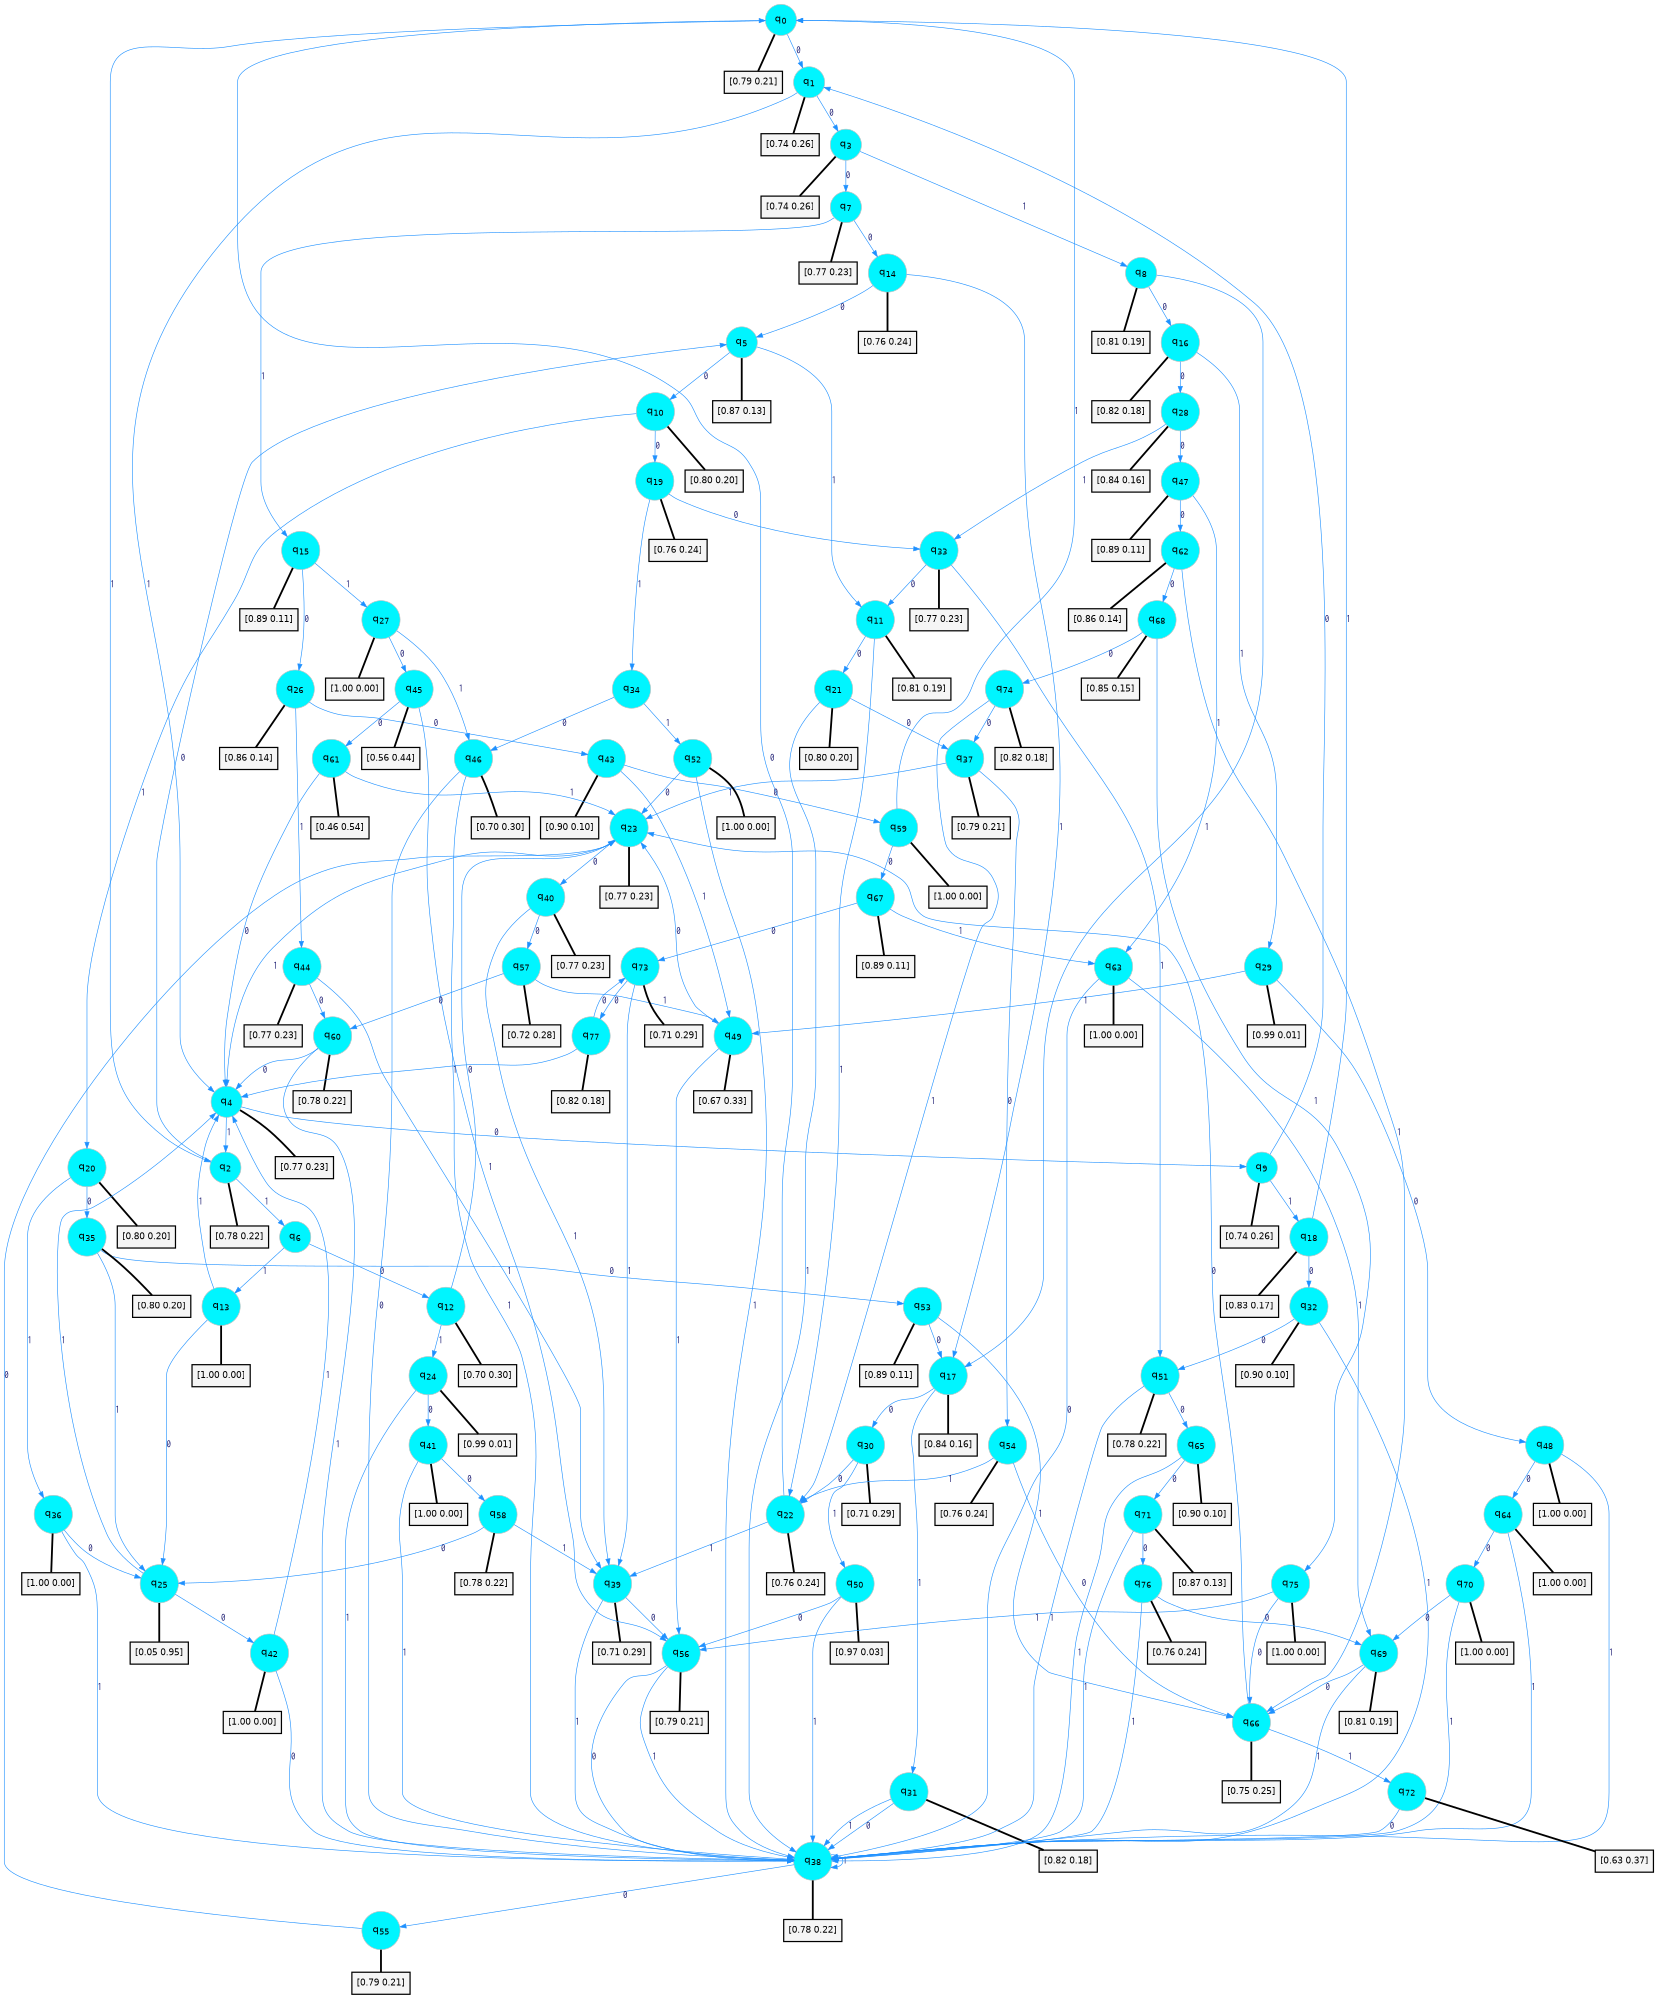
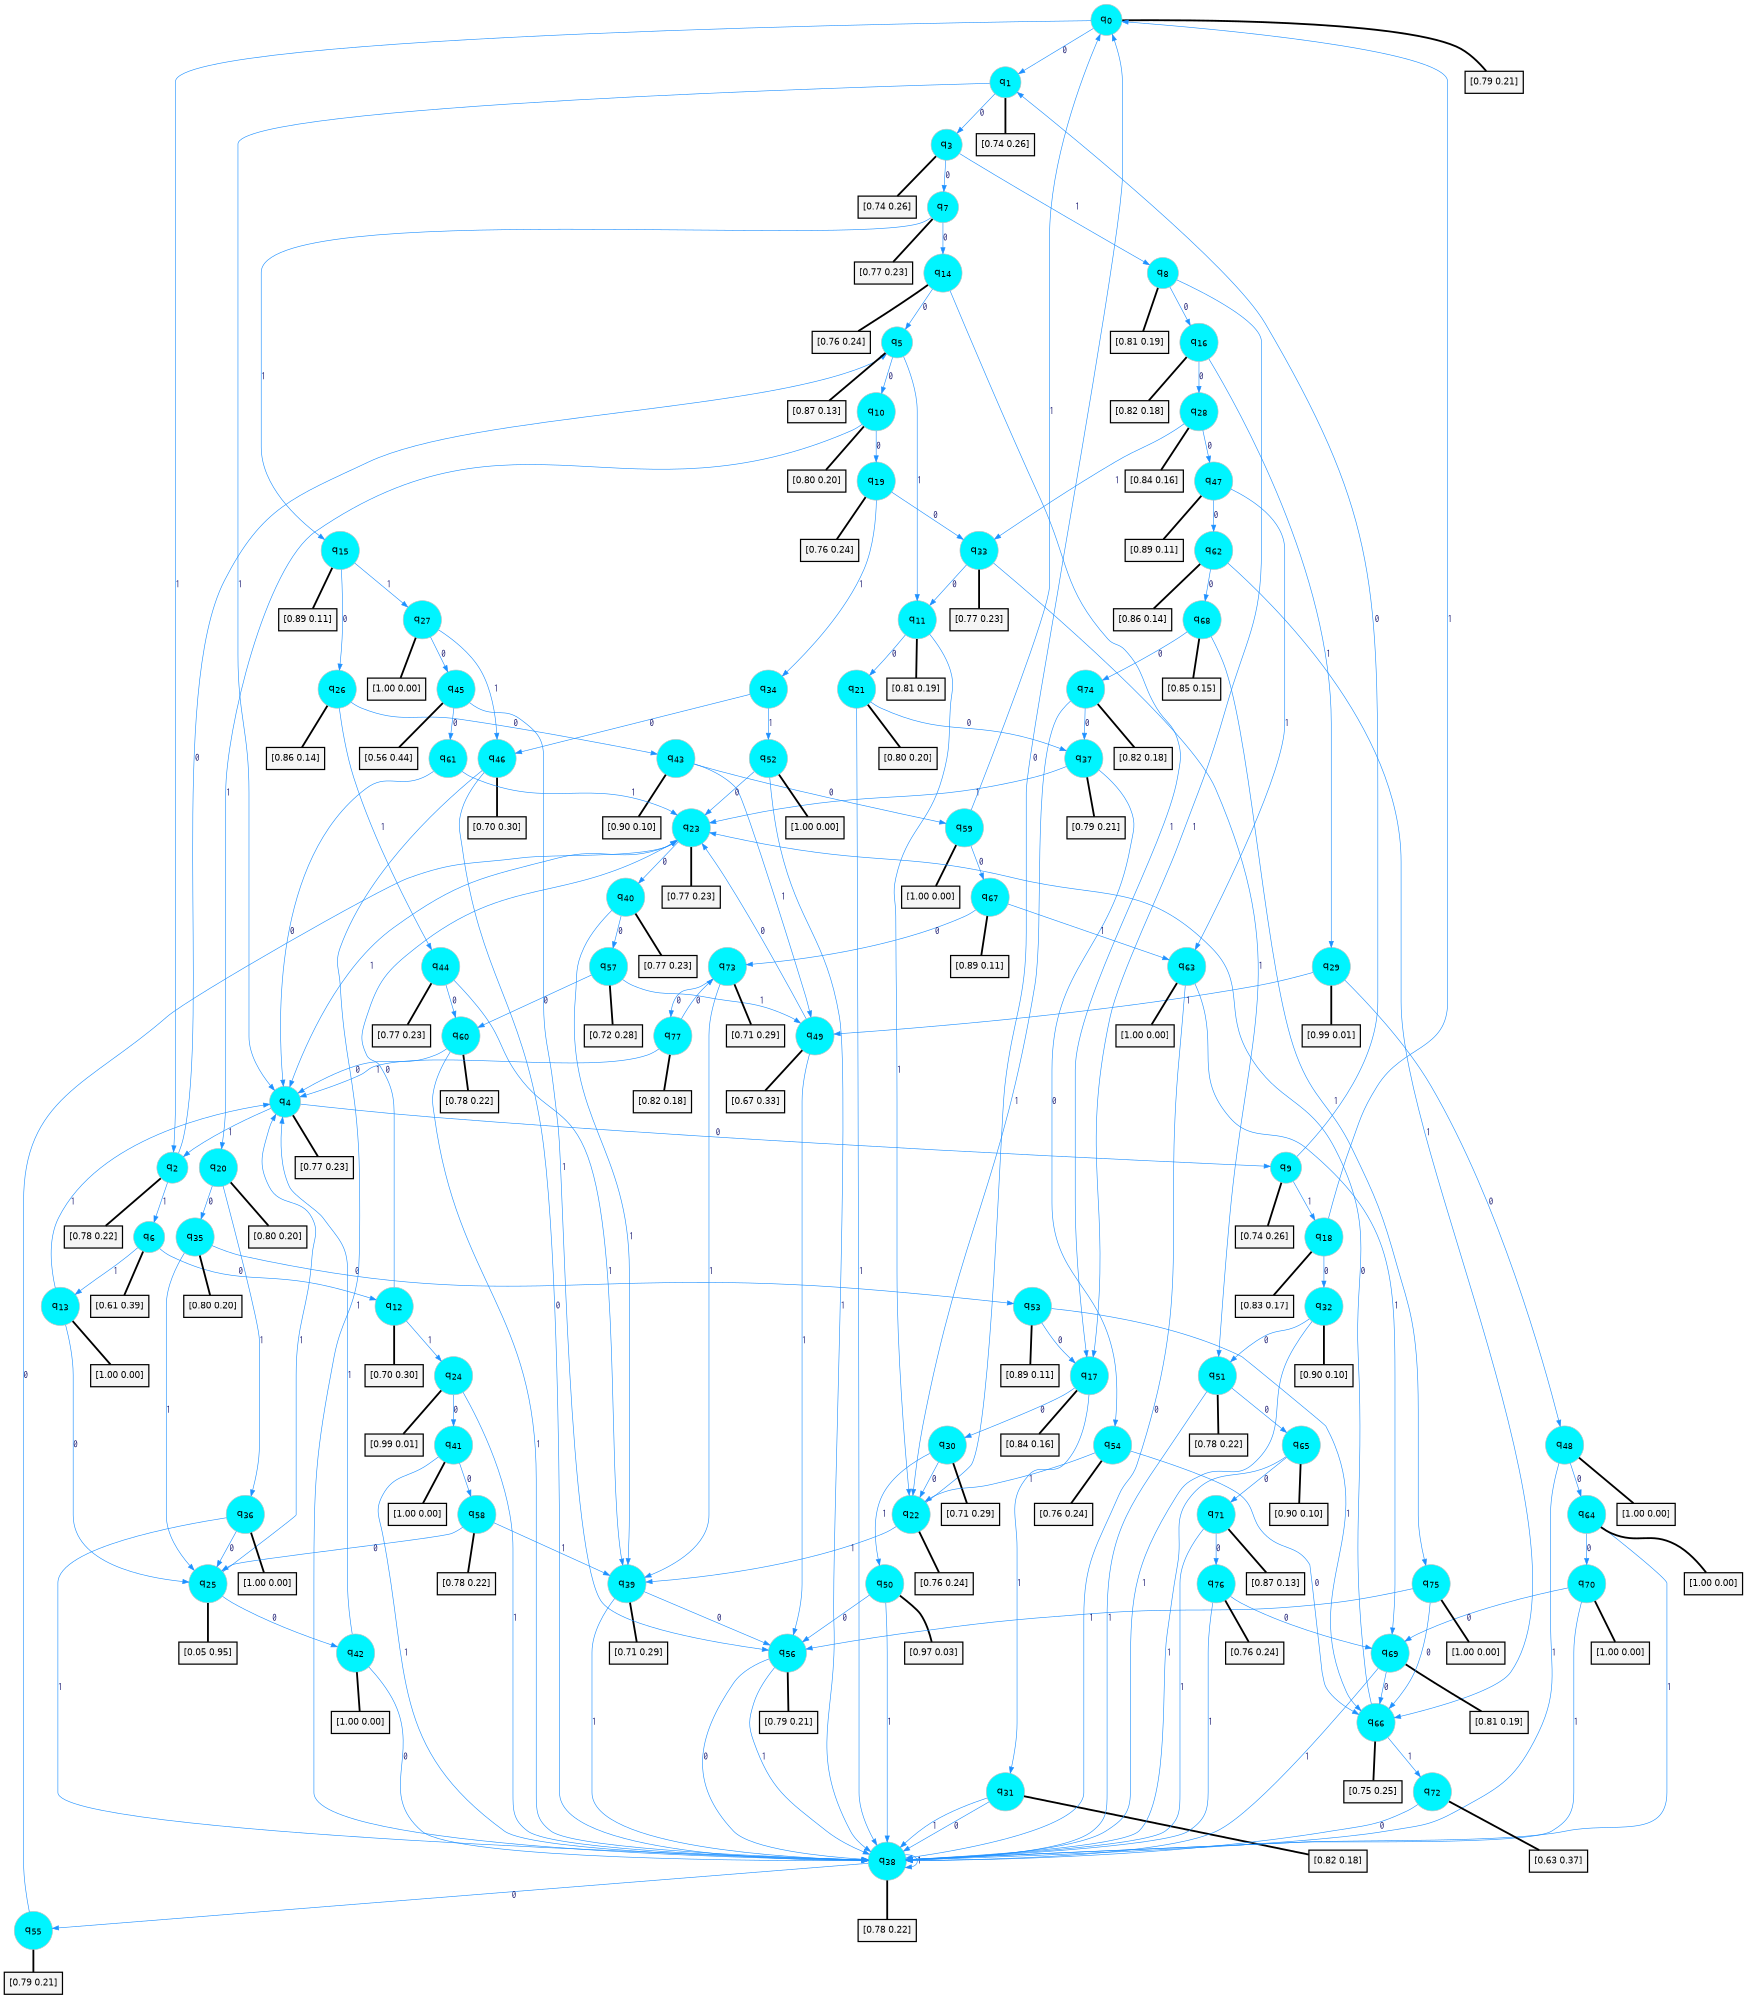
node "[0.46 0.54]": removed
node "[0.61 0.39]": added
